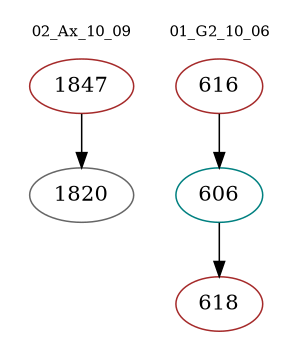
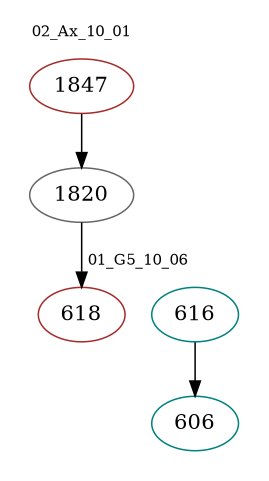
cluster "02_Ax_10_09": label "02_Ax_10_09" -> "02_Ax_10_01"
cluster "01_G2_10_06": label "01_G2_10_06" -> "01_G5_10_06"
node "616": color brown -> teal
edge "606" -> "618": now "1820" -> "618"
